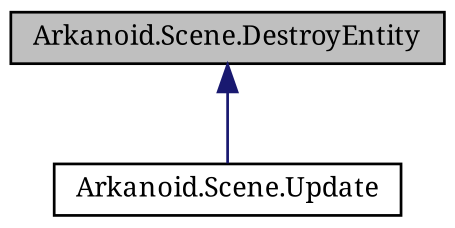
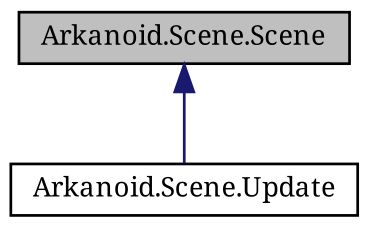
node "Arkanoid.Scene.DestroyEntity": label "Arkanoid.Scene.DestroyEntity" -> "Arkanoid.Scene.Scene"
